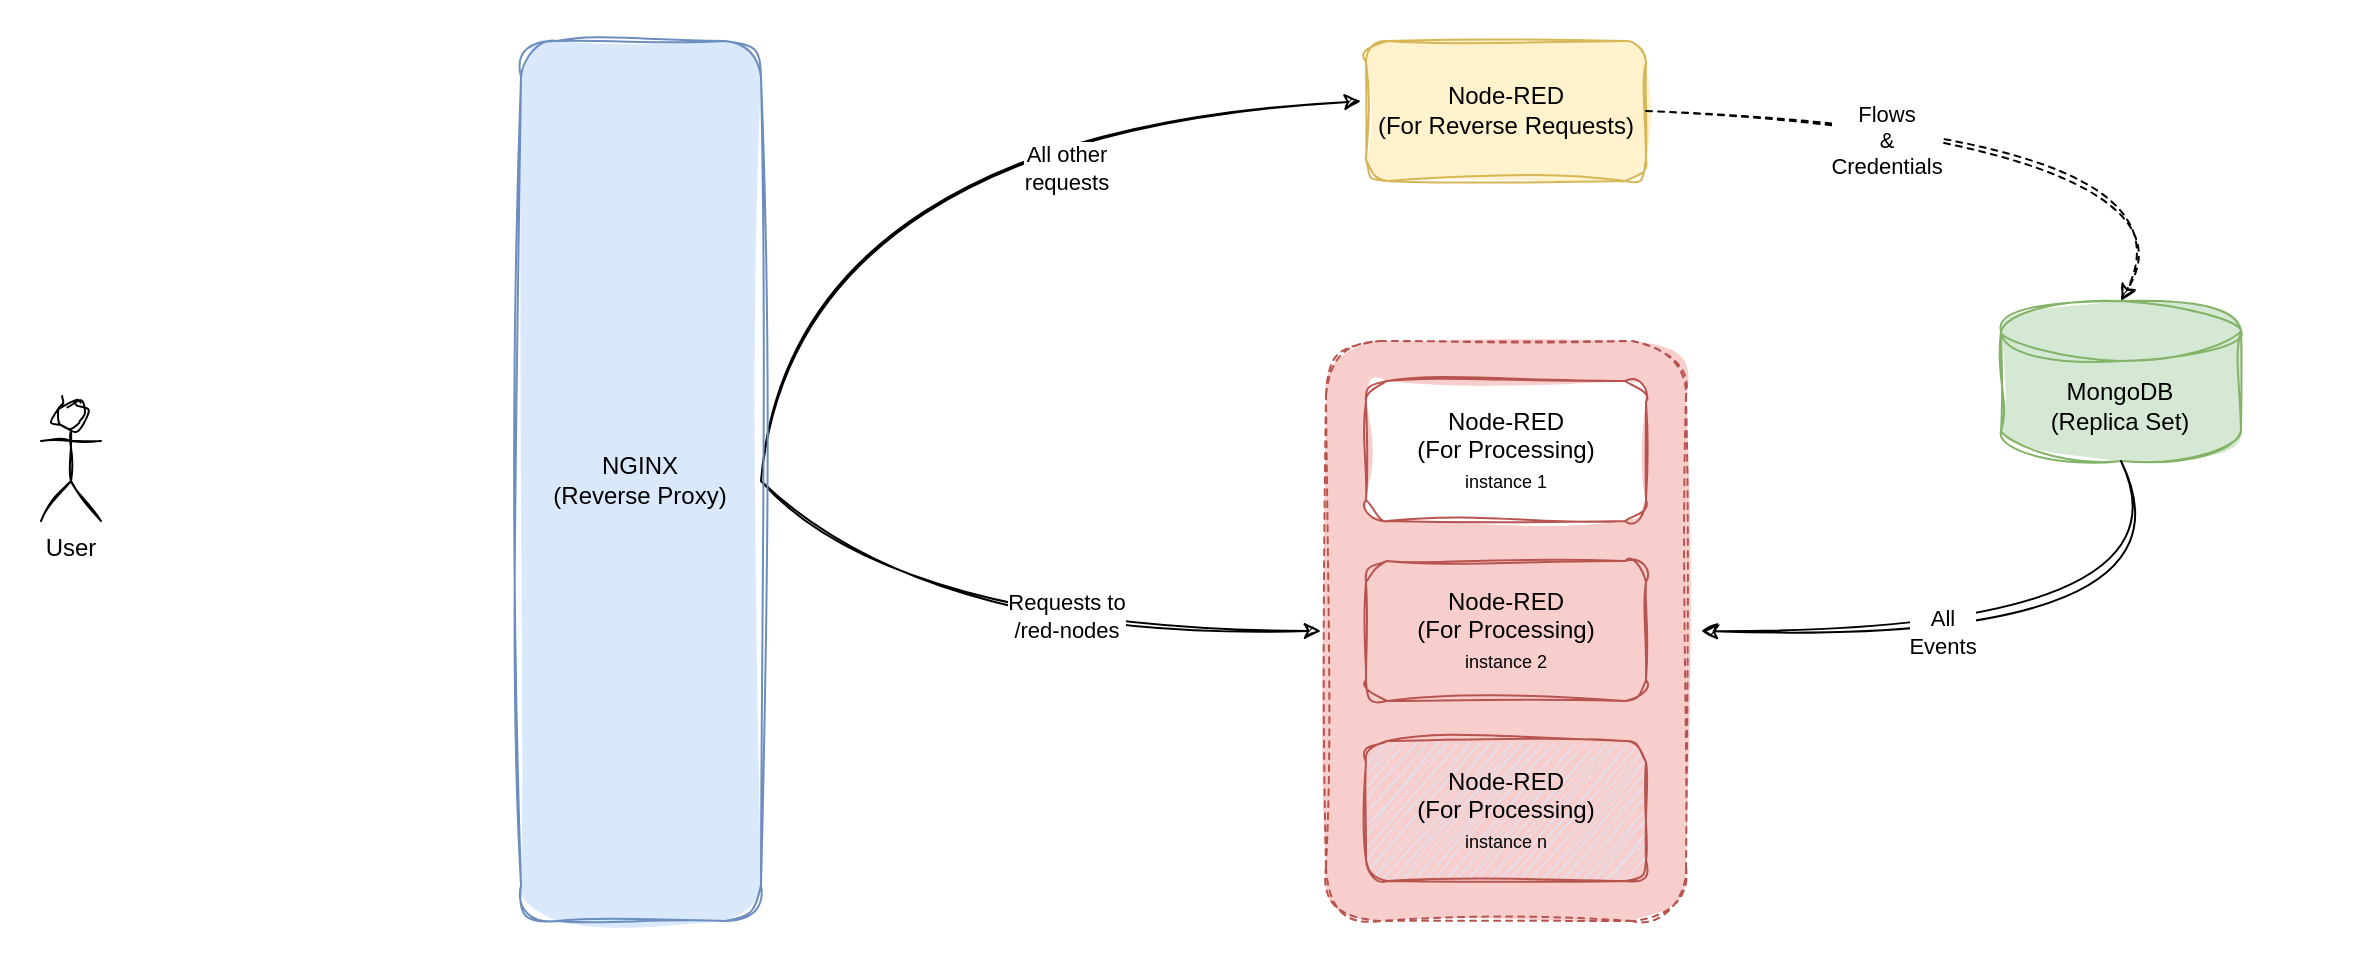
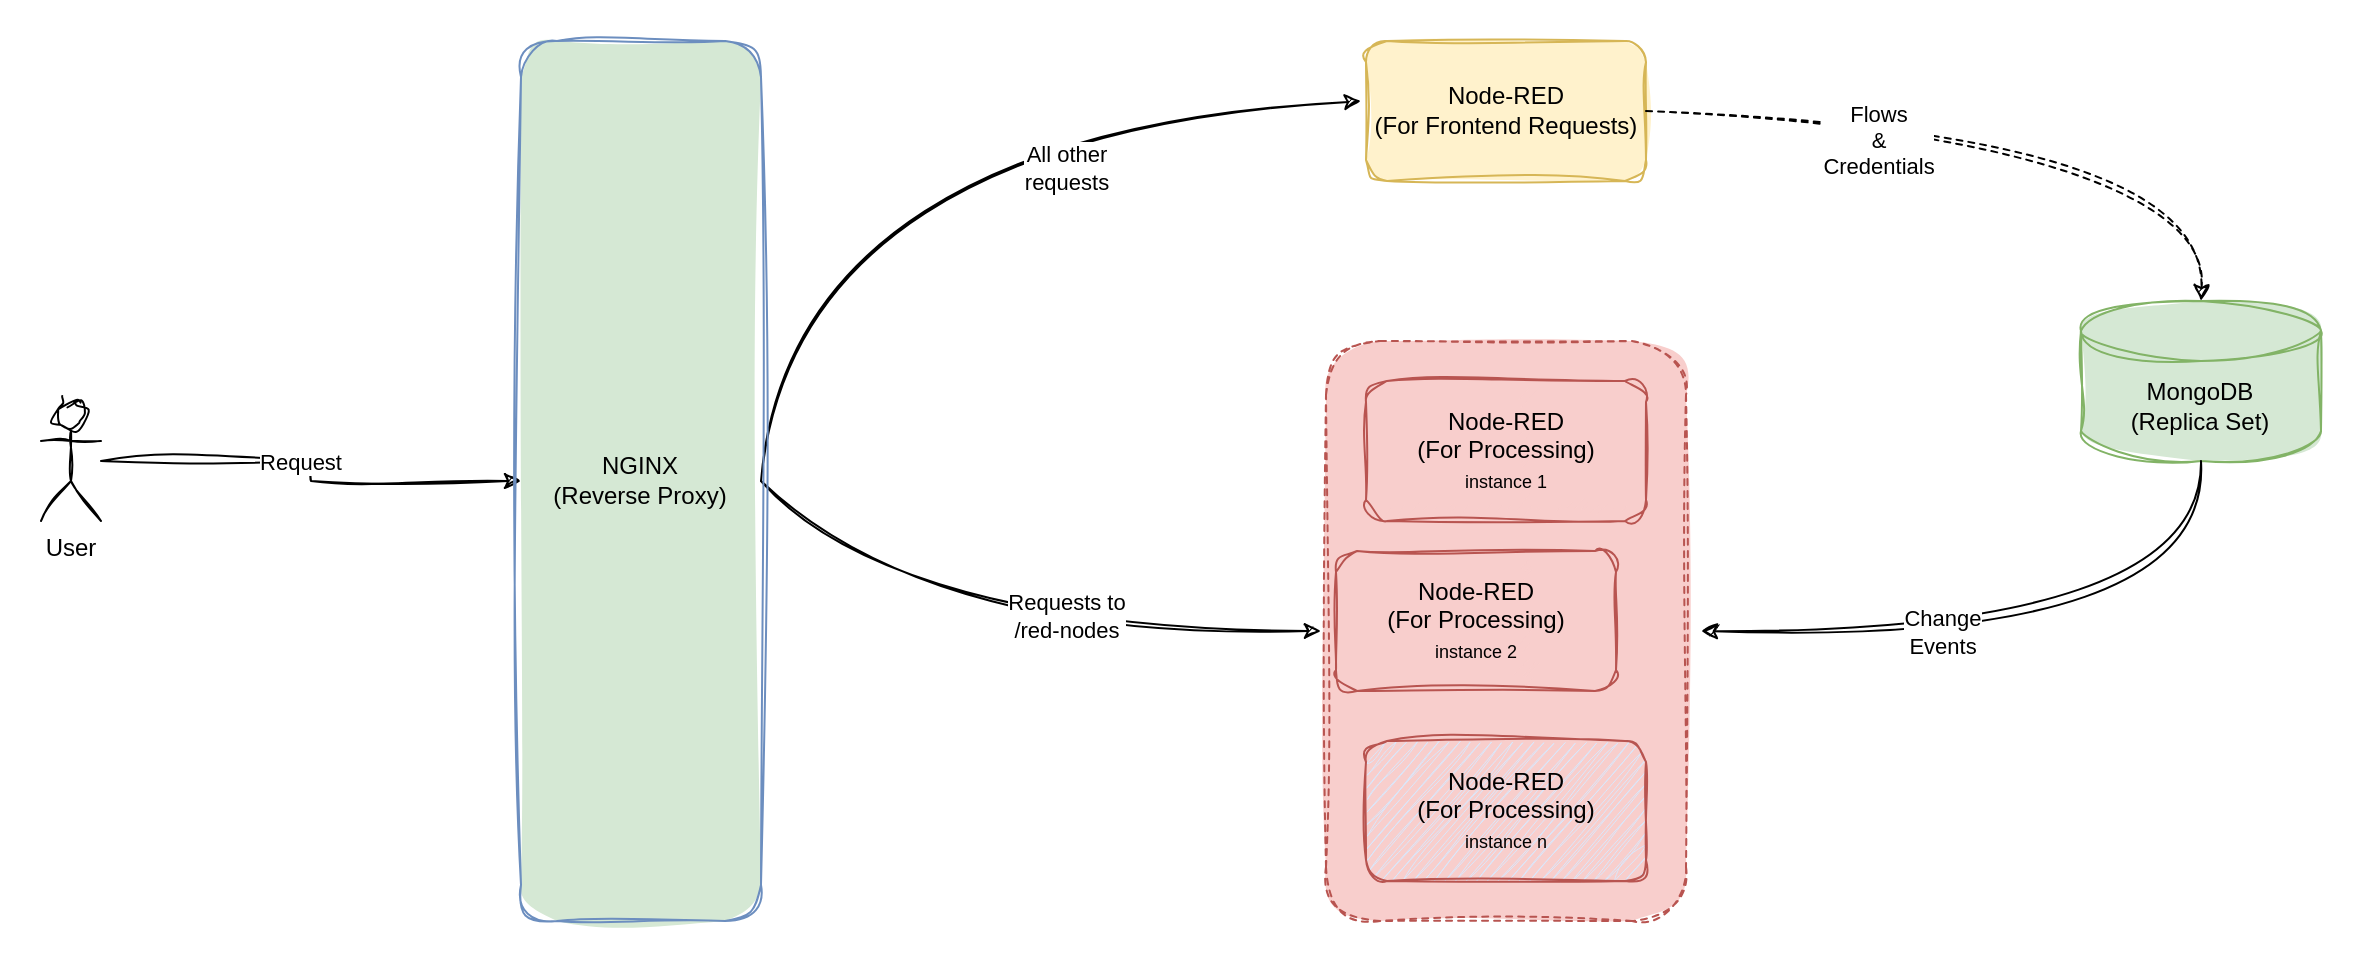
node "Node-RED (For Reverse Requests)": label "Node-RED (For Reverse Requests)" -> "Node-RED (For Frontend Requests)"
node "MongoDB (Replica Set)": moved (2121, 381) -> (2201, 381)
node "Node-RED (For Processing) instance 1": fillcolor #ffffff -> #f8cecc
edge "User" -> "NGINX (Reverse Proxy)": added, label "Request"
node "NGINX (Reverse Proxy)": fillcolor #dae8fc -> #d5e8d4
node "Node-RED (For Processing) instance 2": moved (1506, 631) -> (1476, 621)
node "All Events": label "All Events" -> "Change Events"
